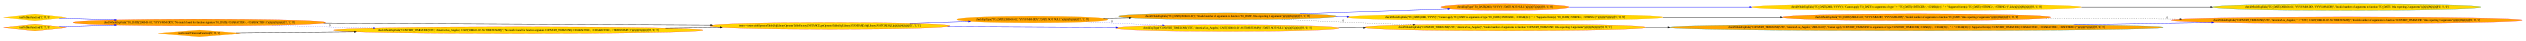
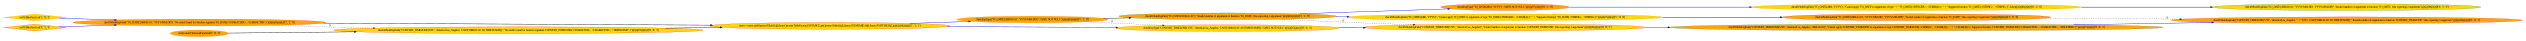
node "testConvertTimezoneFunction['0', '0', '1']": shape diamond -> ellipse
